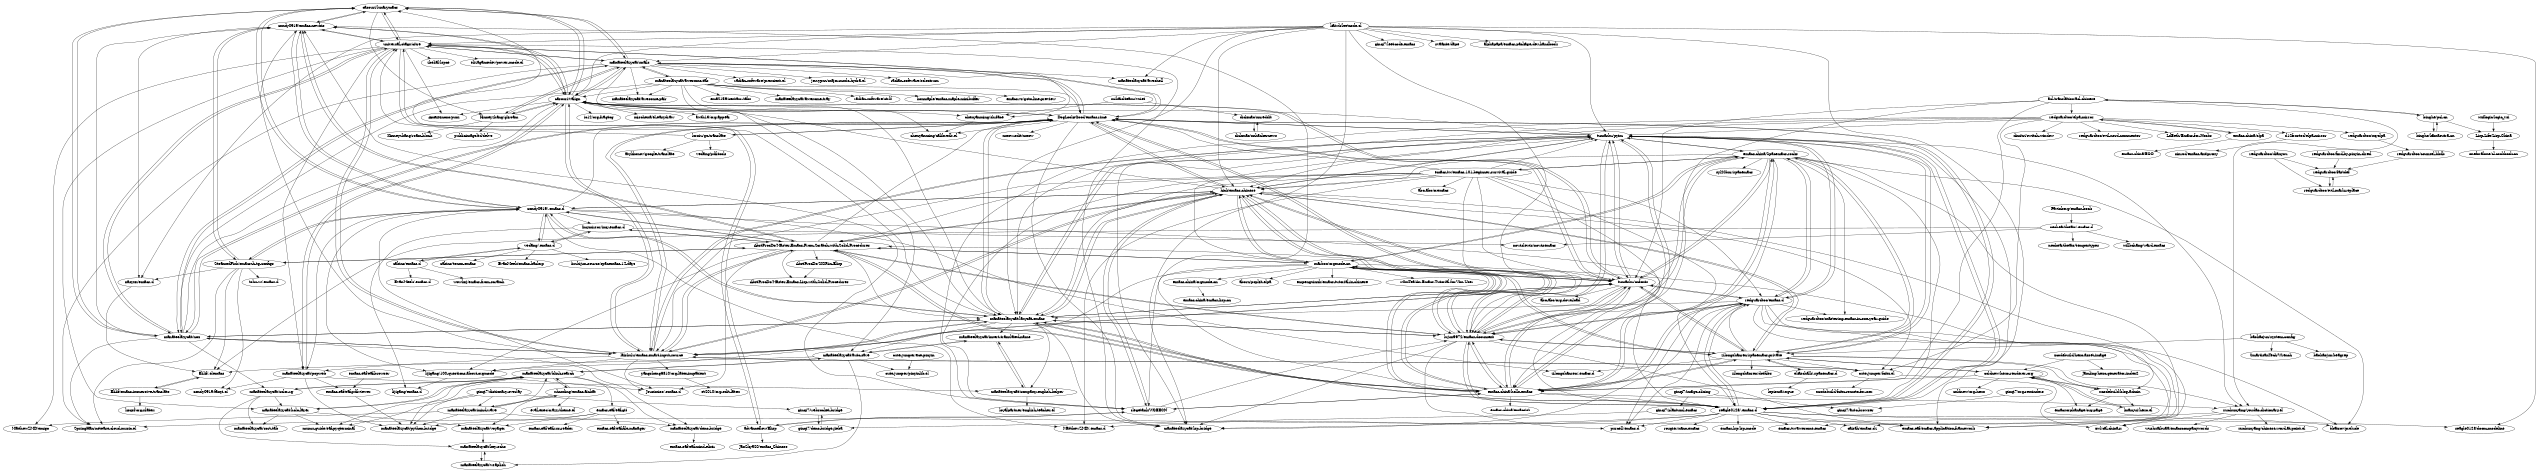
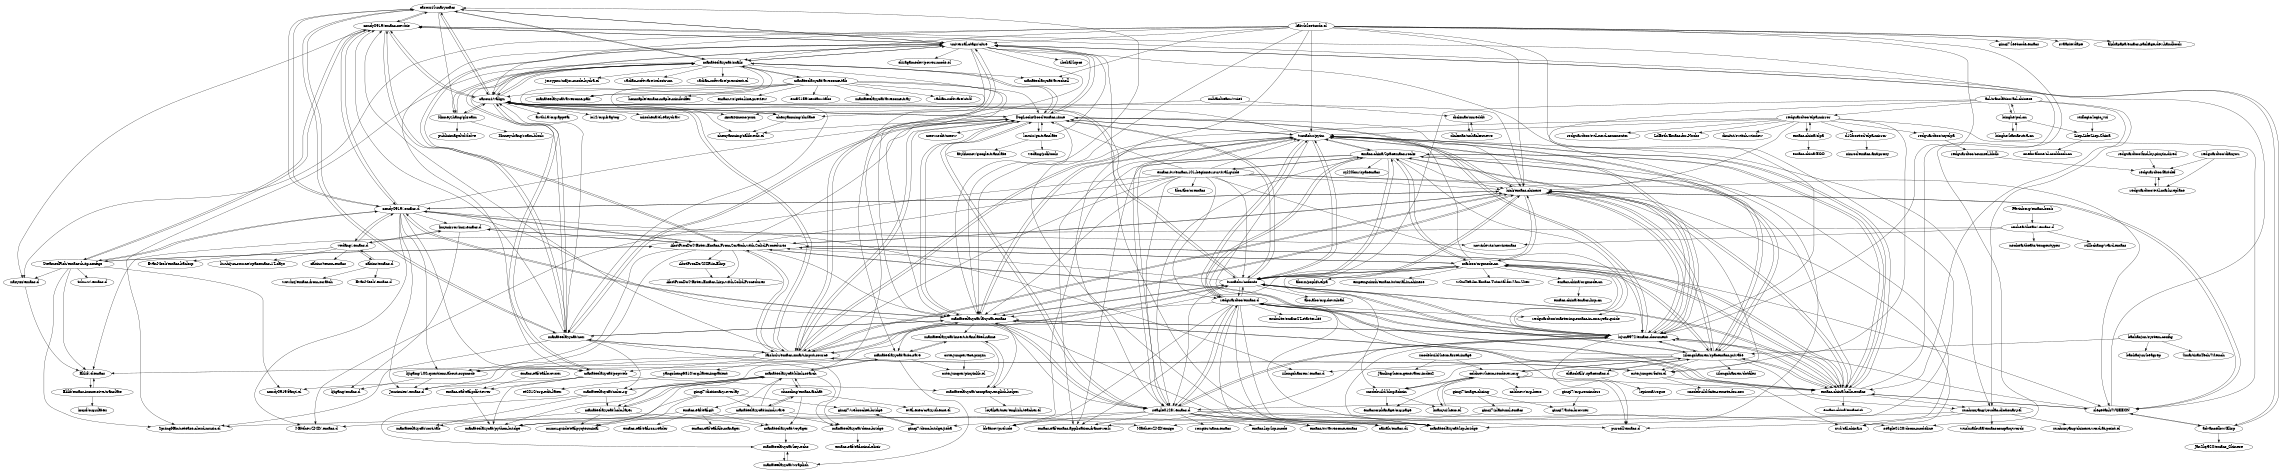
edge "hick/emacs-chinese" -> "DogLooksGood/emacs-rime": removed
node "eschulte/emacs24-starter-kit": added
